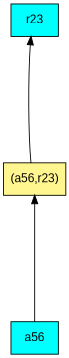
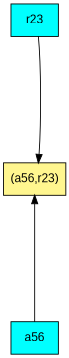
edge "(a56,r23)" -> "r23": reversed
